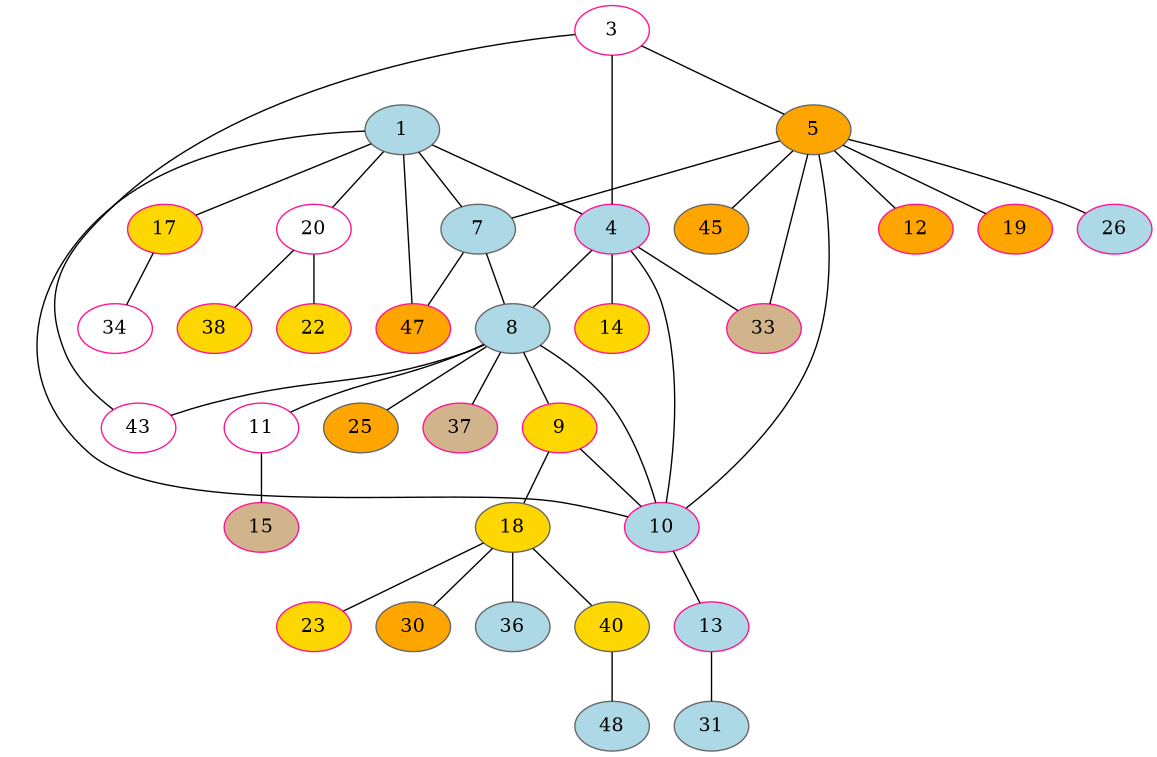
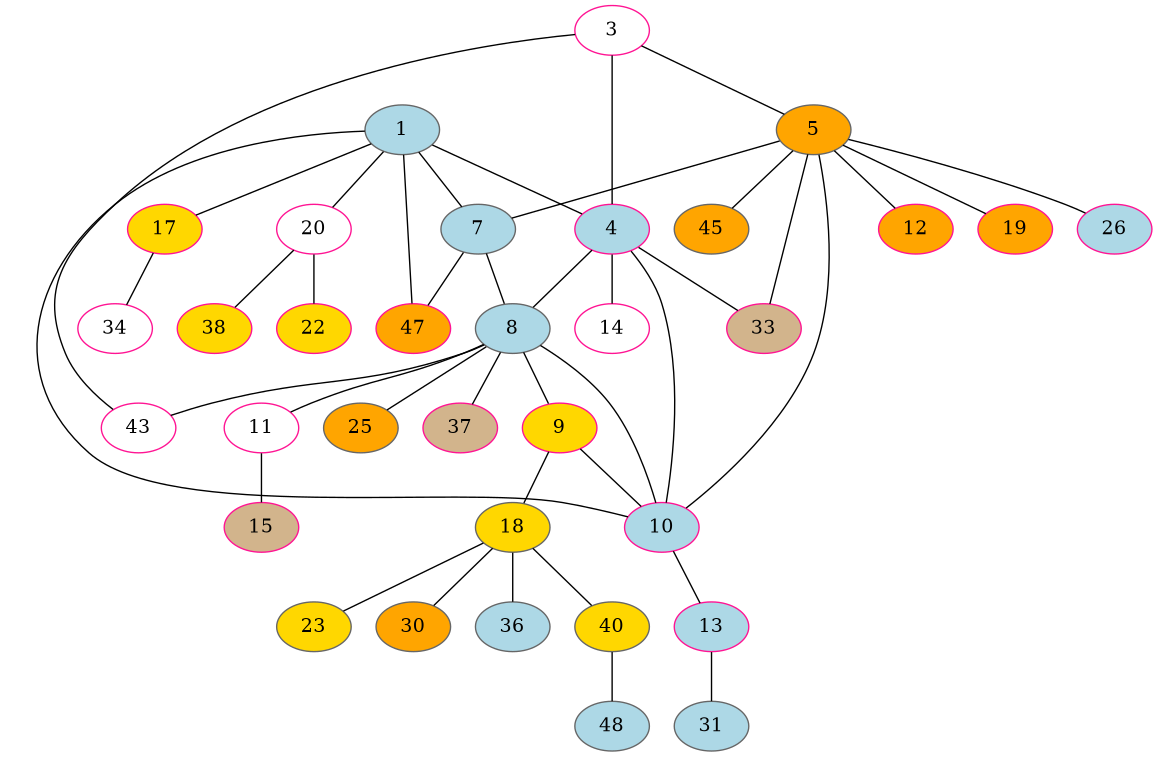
node "14": fillcolor gold -> white
node "23": color deeppink -> gray40
